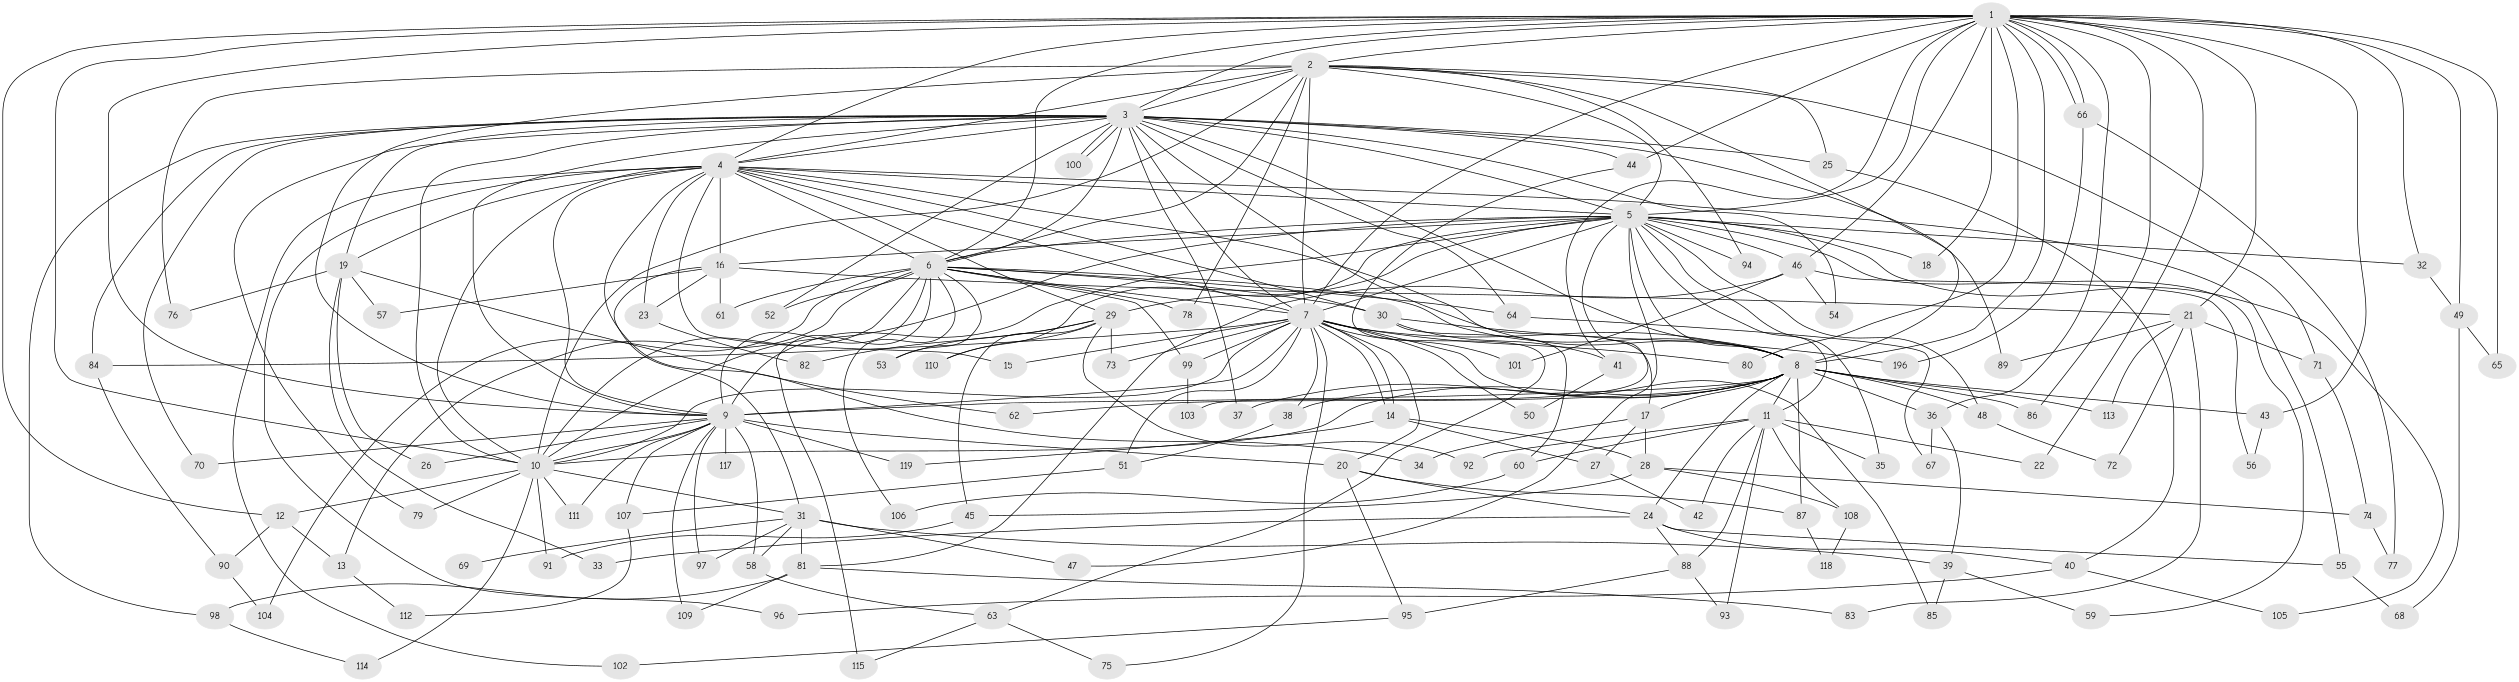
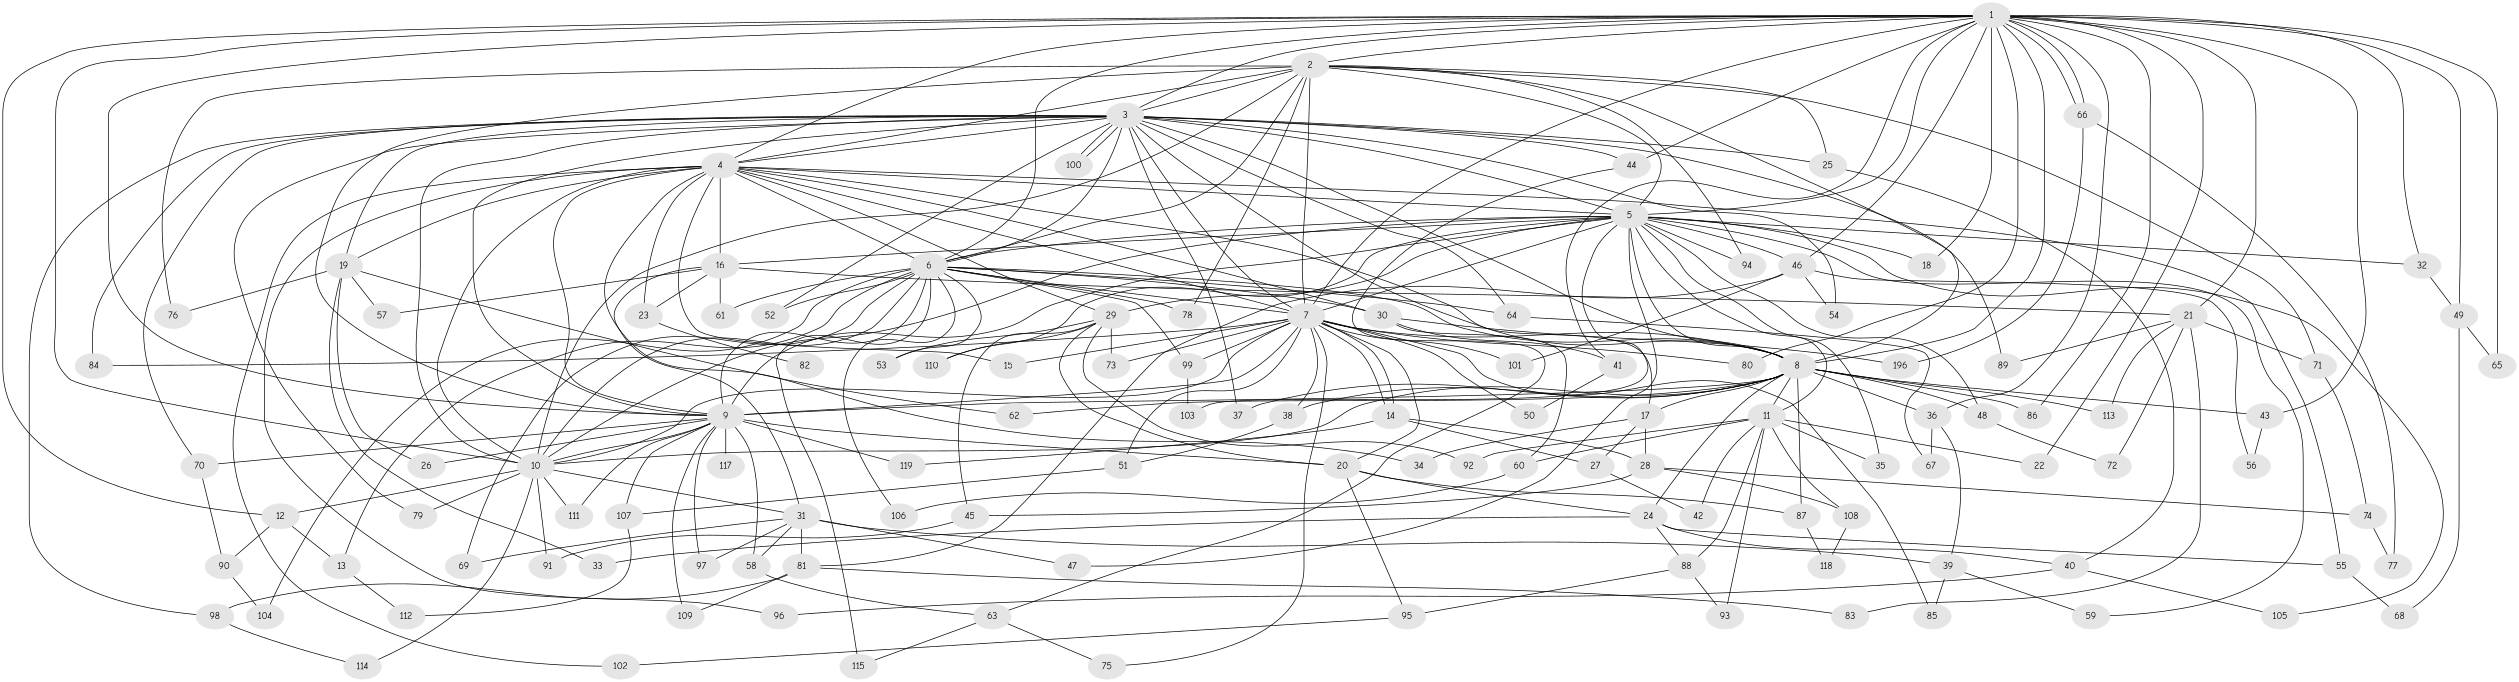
edge "6" -- "69": added
edge "29" -- "82": now "29" -- "20"
edge "84" -- "90": now "70" -- "90"
